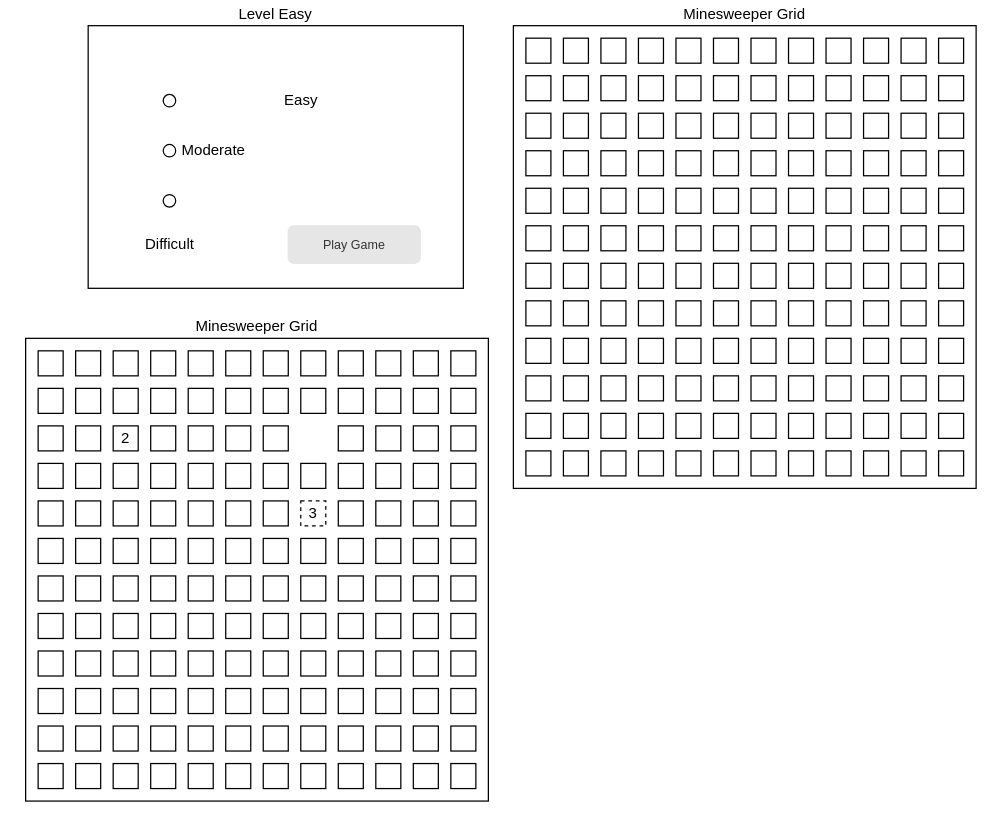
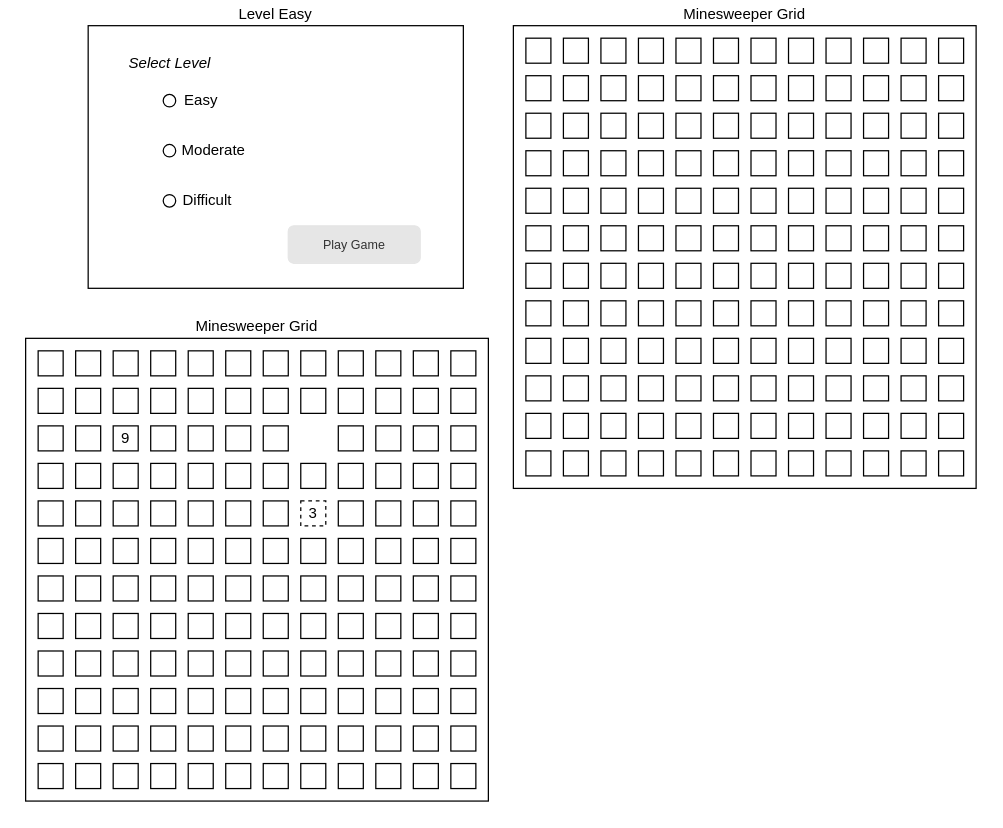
node "Select Level": added
node "Easy": moved (301, 101) -> (201, 101)
node "Difficult": moved (169, 244) -> (207, 201)
node "2": label "2" -> "9"
